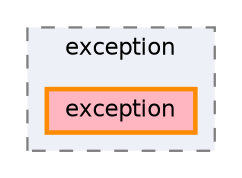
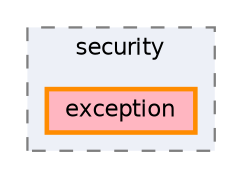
cluster "exception": label "exception" -> "security"
